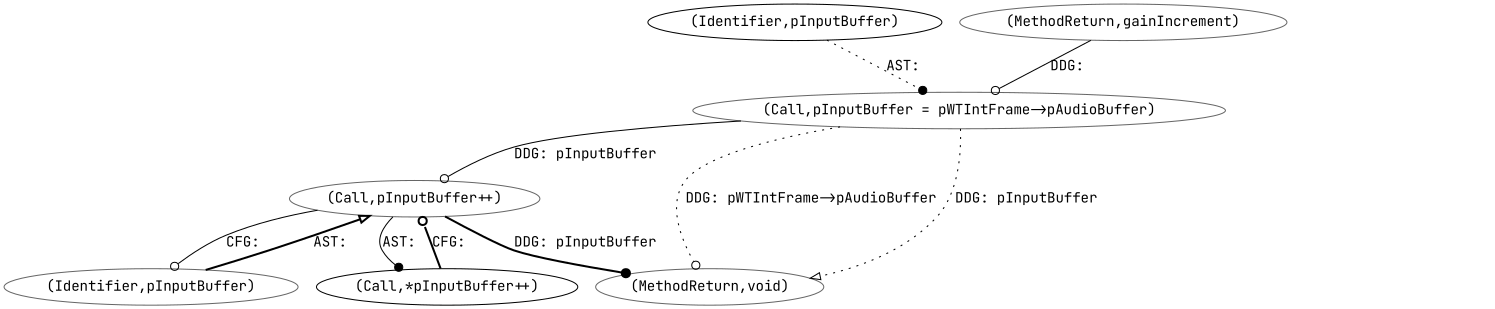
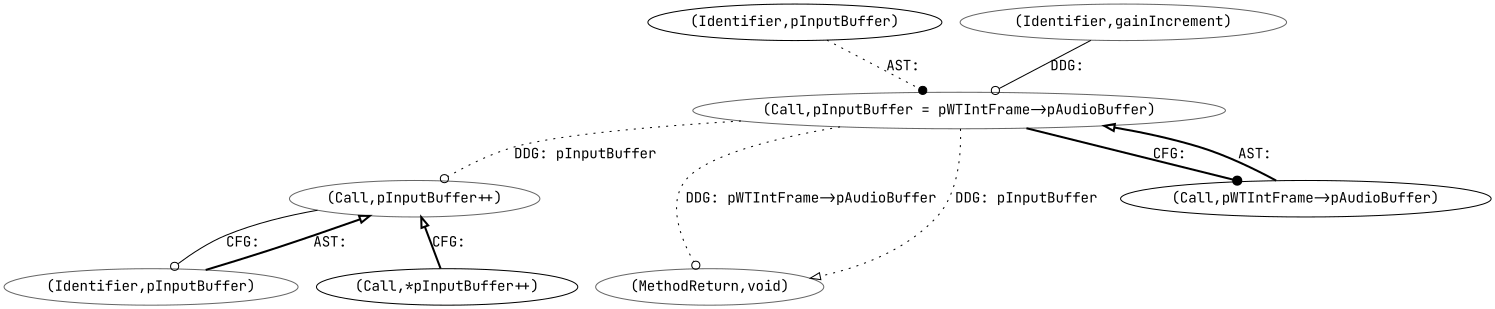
node "(MethodReturn,gainIncrement)": label "(MethodReturn,gainIncrement)" -> "(Identifier,gainIncrement)"
edge "(Call,pInputBuffer = pWTIntFrame->pAudioBuffer)" -> "(Call,pInputBuffer++)": style solid -> dotted
node "(Call,pWTIntFrame->pAudioBuffer)": added
edge "(Call,pInputBuffer++)" -> "(Call,*pInputBuffer++)": removed, label "AST:"
edge "(Call,*pInputBuffer++)" -> "(Call,pInputBuffer++)": arrowhead odot -> onormal
edge "(Call,pInputBuffer++)" -> "(MethodReturn,void)": removed, label "DDG: pInputBuffer"
